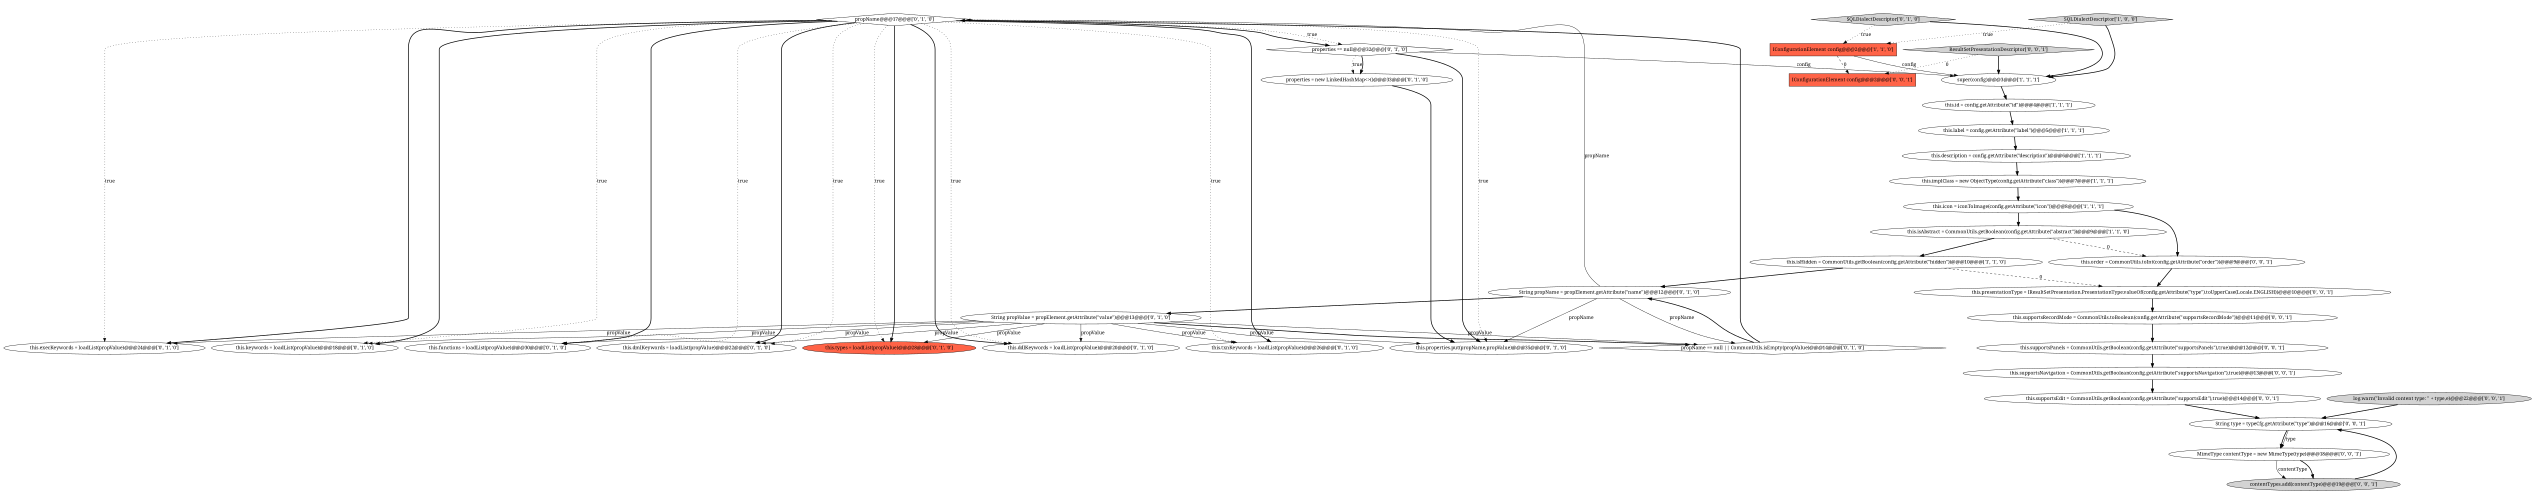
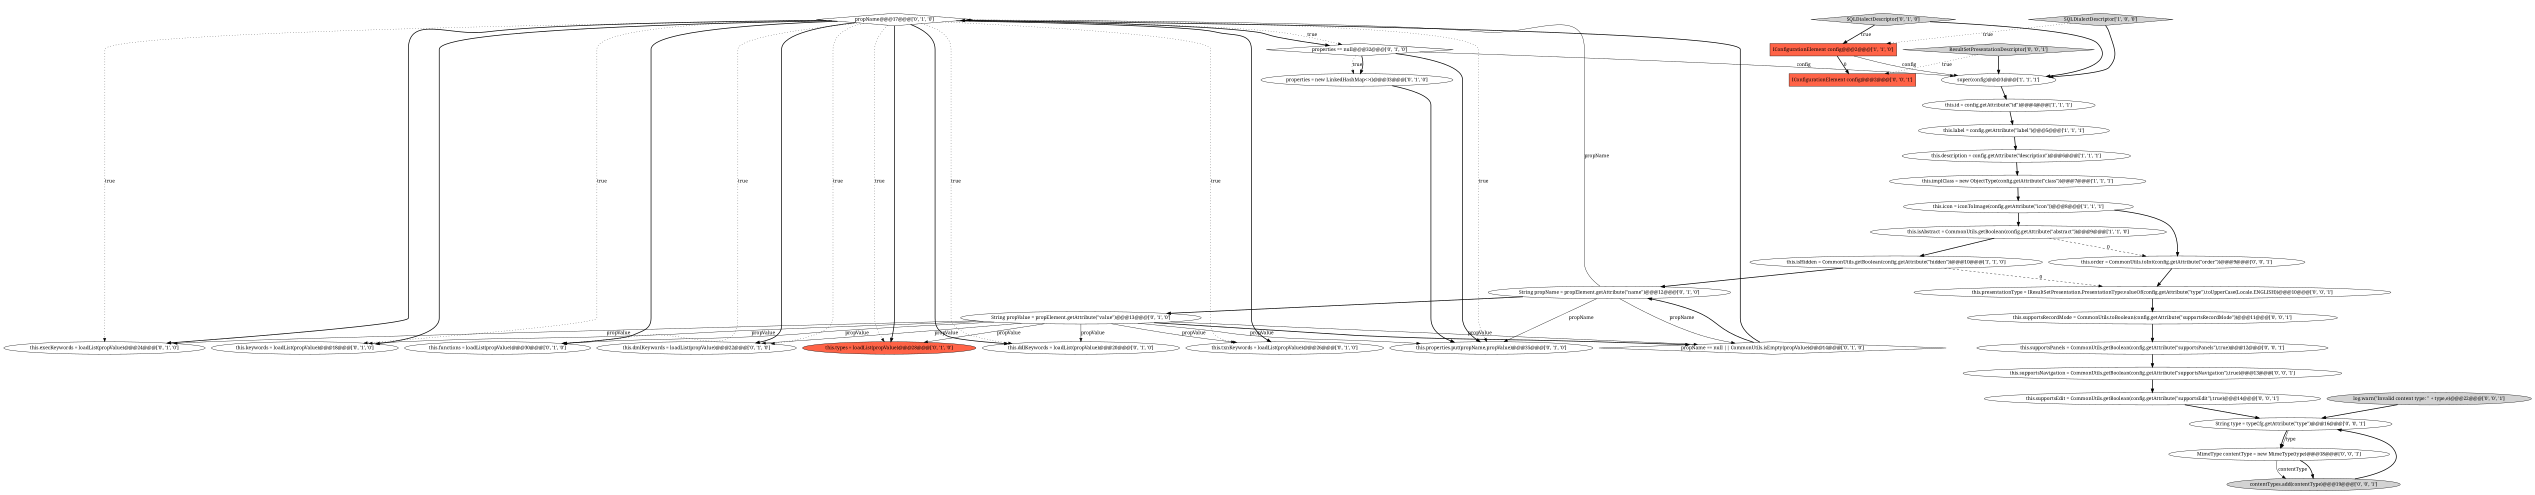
edge "SQLDialectDescriptor['0', '1', '0']" -> "IConfigurationElement config@@@2@@@['1', '1', '0']": style dotted -> bold
edge "IConfigurationElement config@@@2@@@['1', '1', '0']" -> "IConfigurationElement config@@@2@@@['0', '0', '1']": style dashed -> bold
edge "ResultSetPresentationDescriptor['0', '0', '1']" -> "IConfigurationElement config@@@2@@@['0', '0', '1']": label "0" -> "true"
